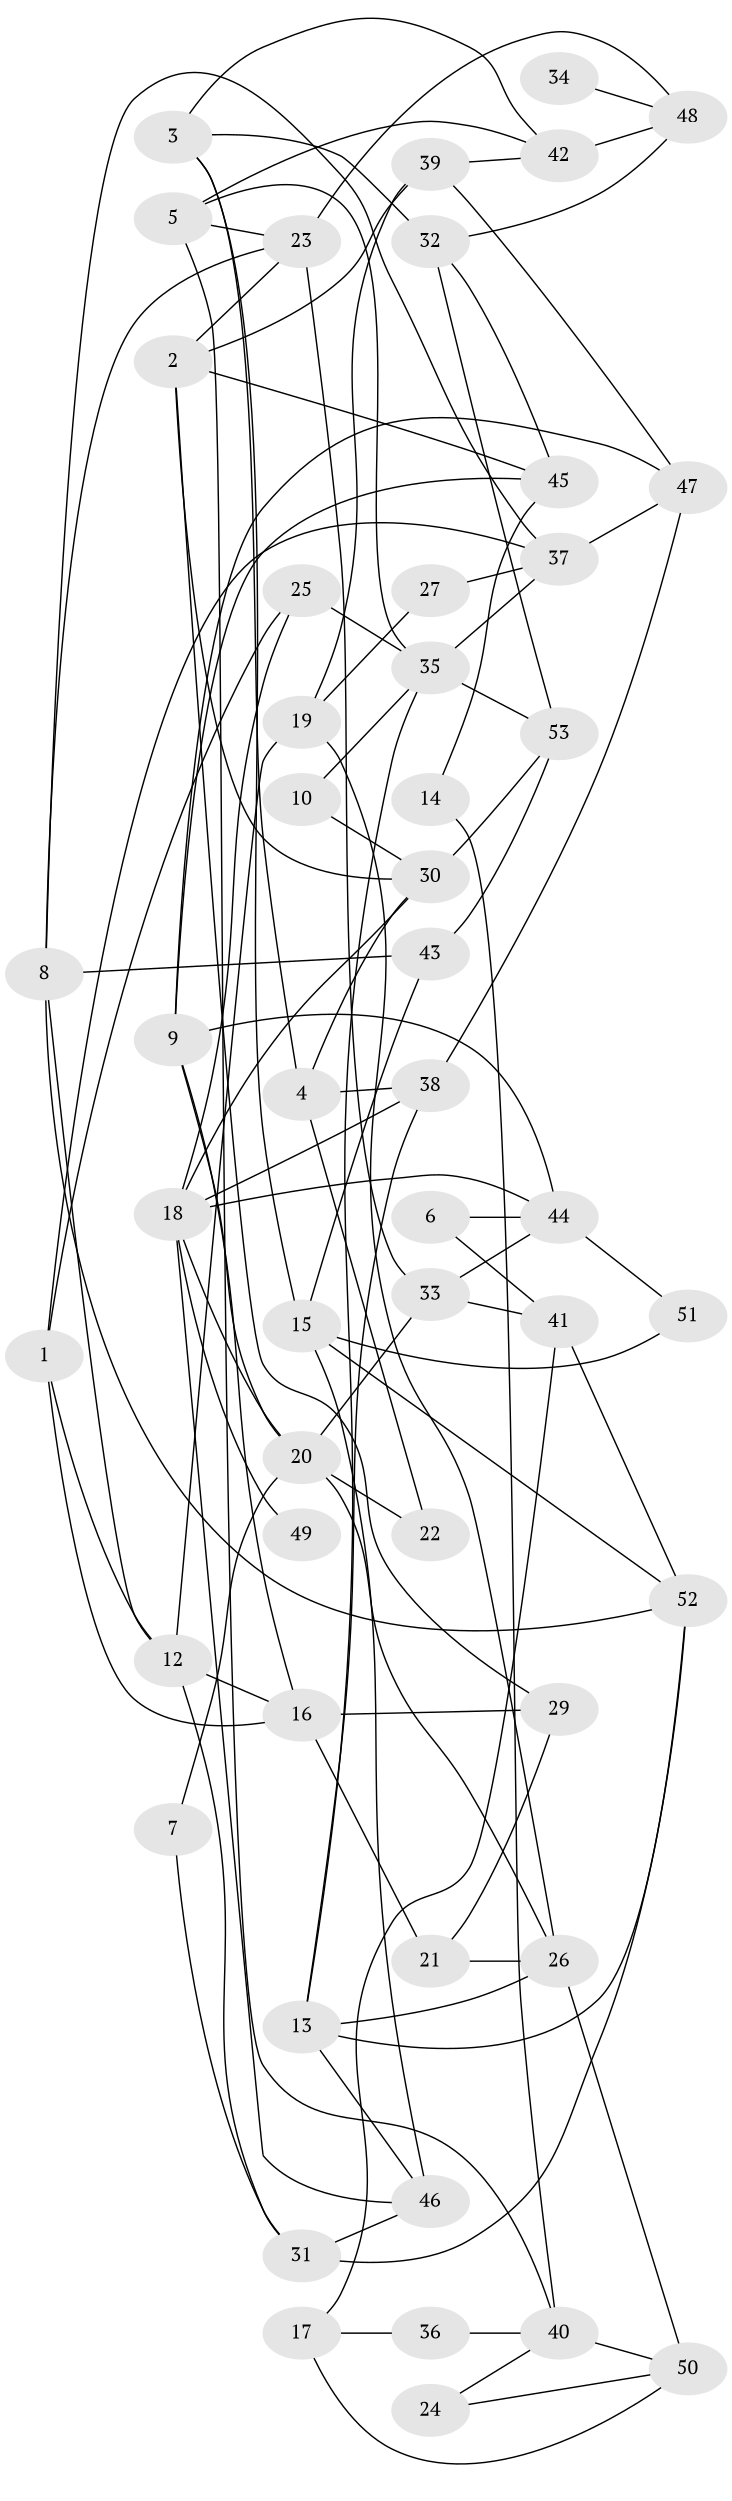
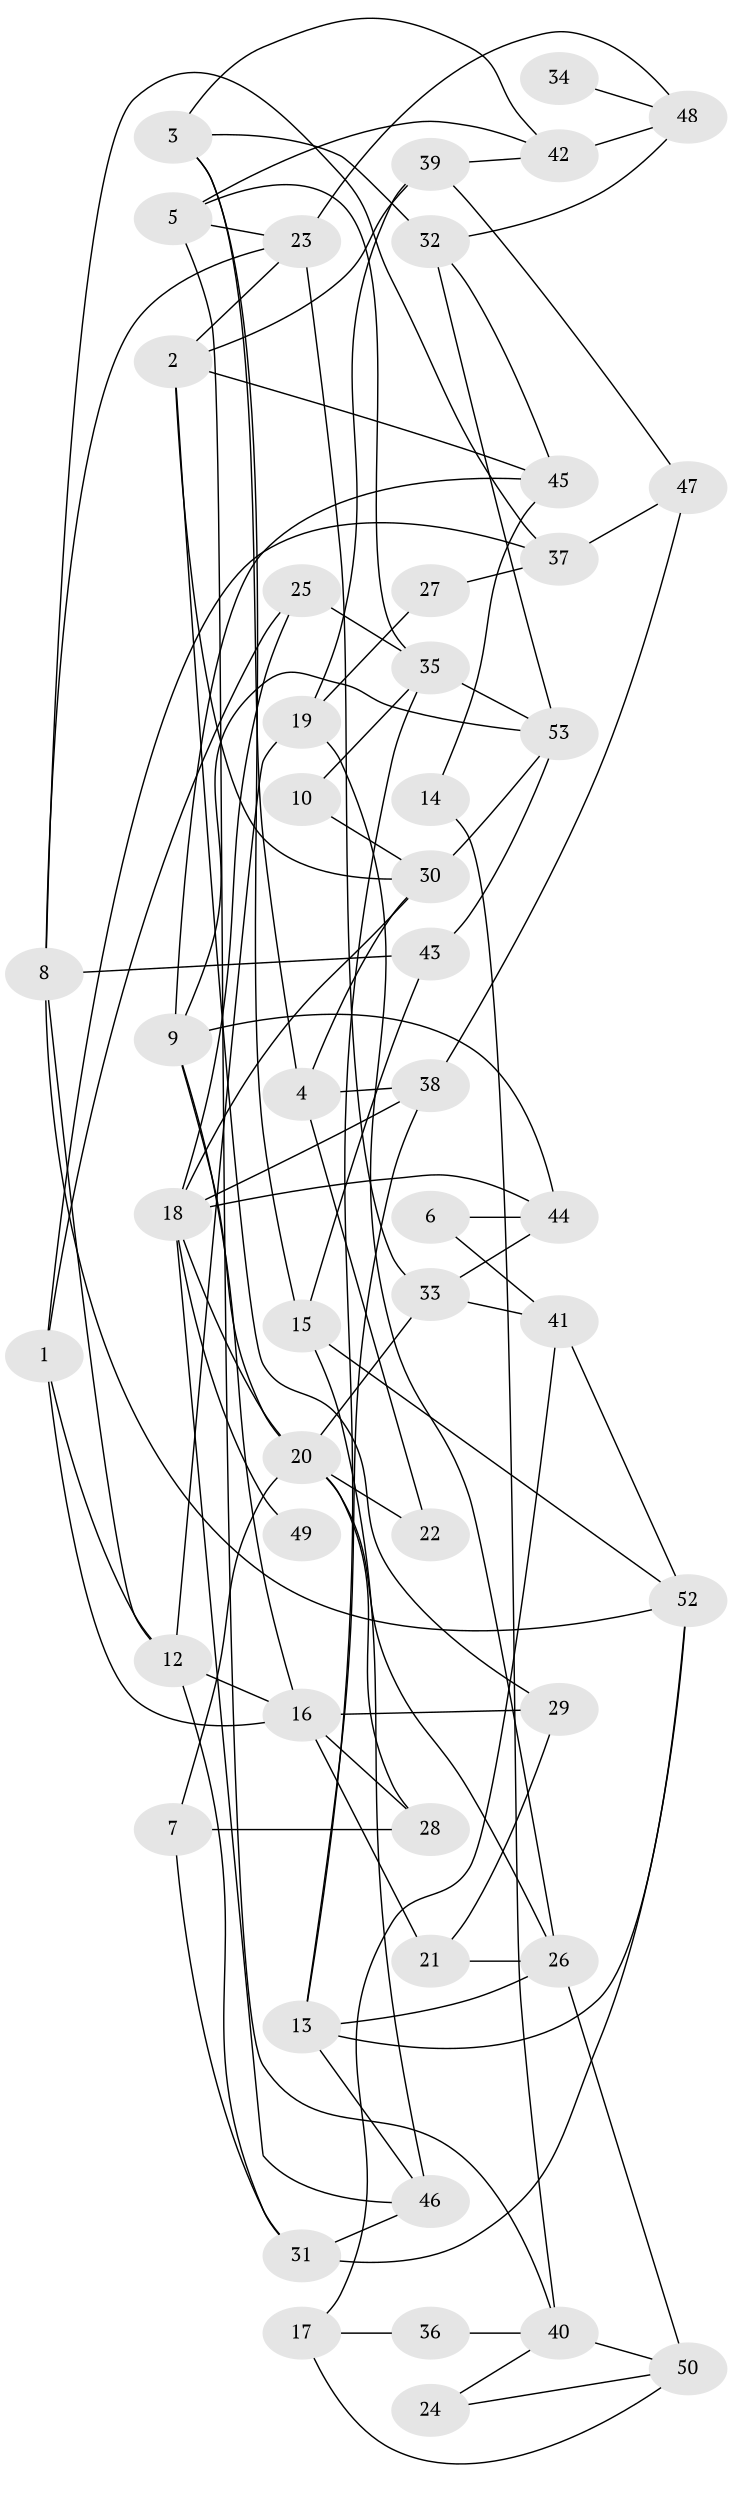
edge "47" -- "9": now "53" -- "9"
edge "37" -- "35": removed
node "51": removed
node "28": added
